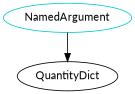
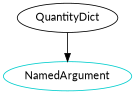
edge "NamedArgument" -> "QuantityDict": reversed
